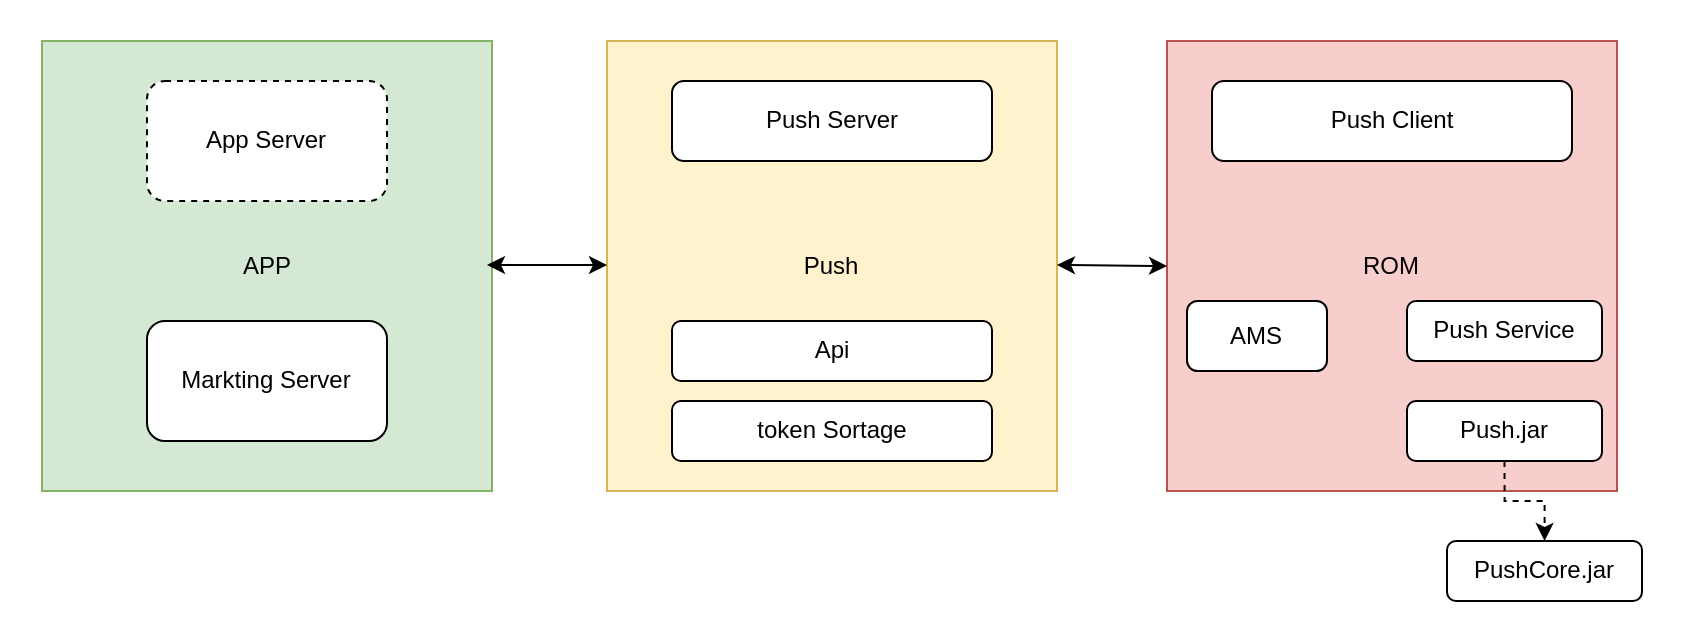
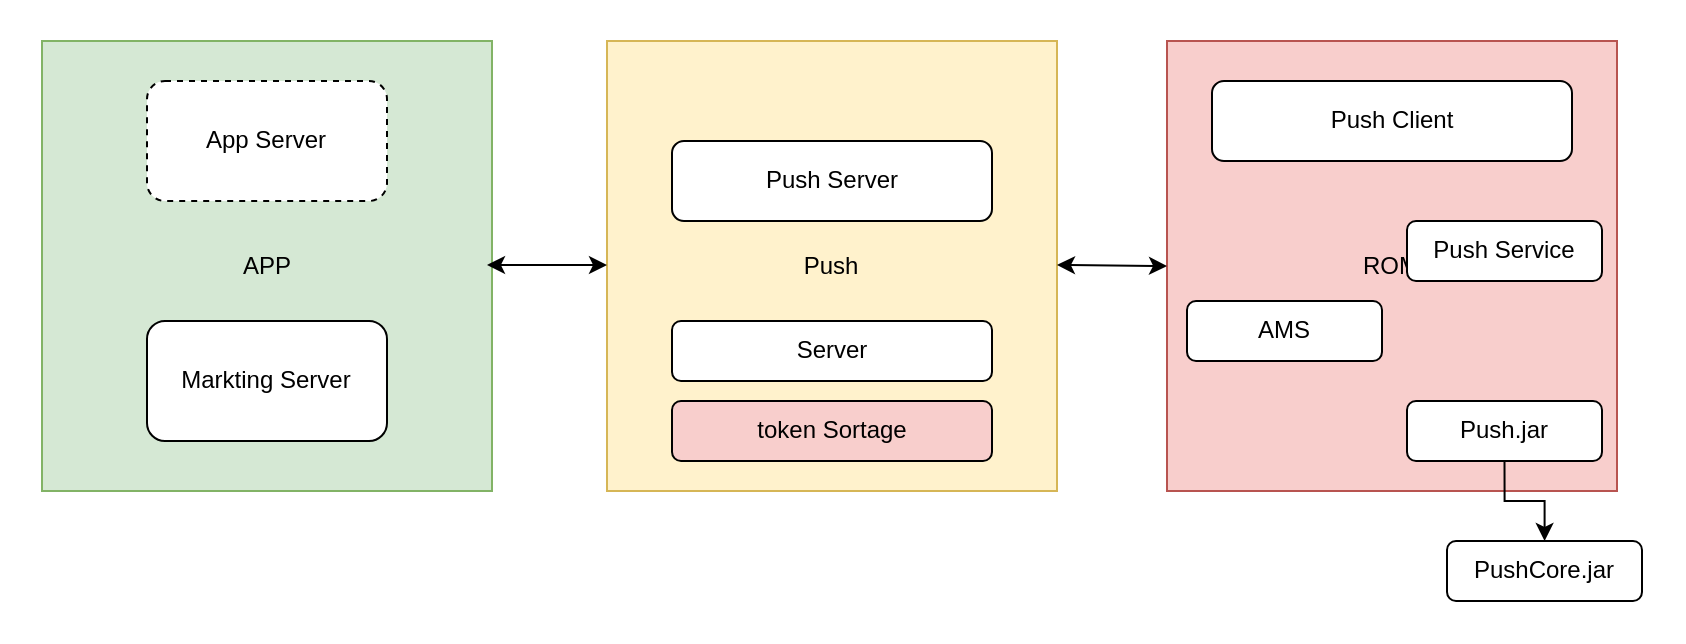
node "Push Server": moved (832, 121) -> (832, 181)
node "Push Service": moved (1505, 331) -> (1505, 251)
node "AMS": size 140x70 -> 195x60
node "Api": label "Api" -> "Server"
node "token Sortage": fillcolor #ffffff -> #f8cecc
edge "Push.jar" -> "PushCore.jar": style dashed -> solid
